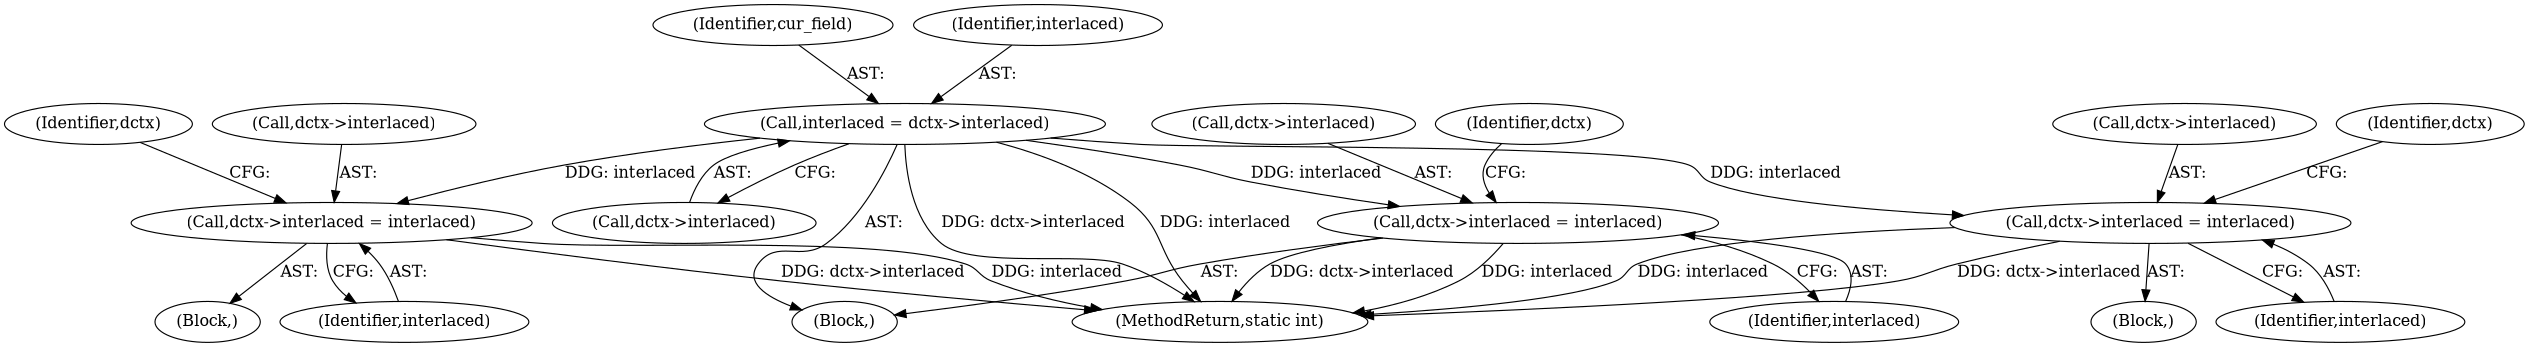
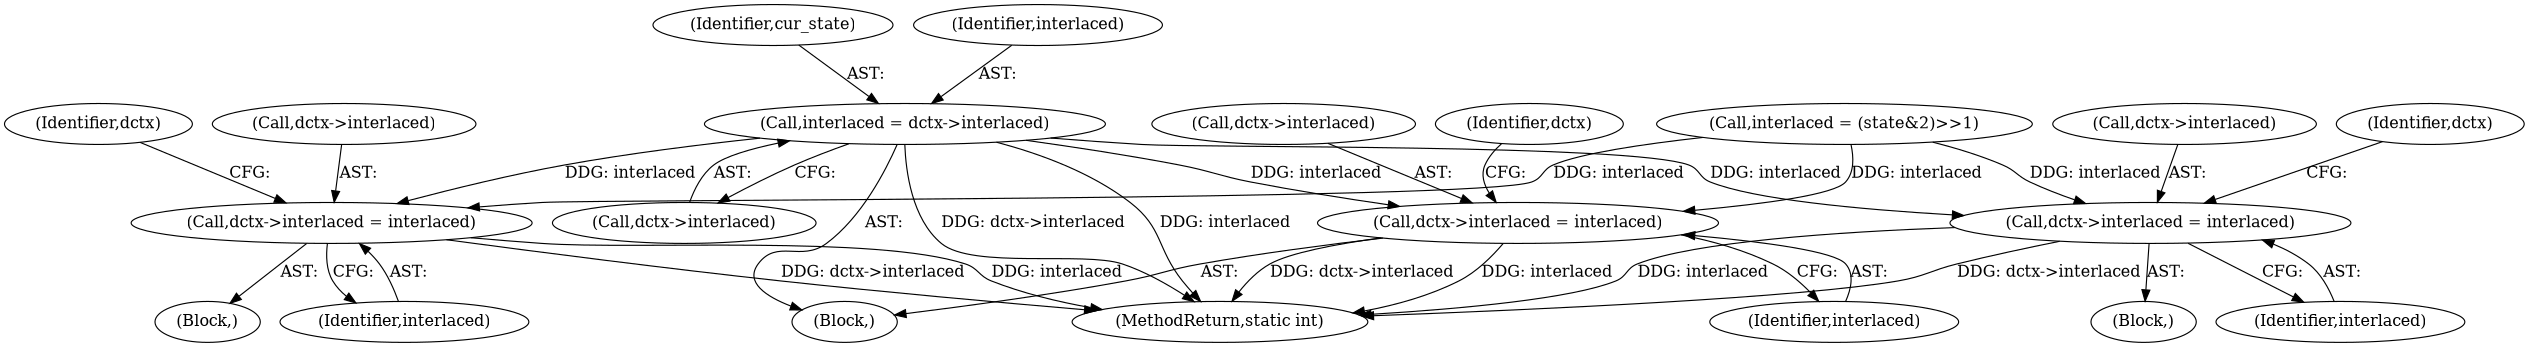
node "(Identifier,cur_field)": label "(Identifier,cur_field)" -> "(Identifier,cur_state)"
node "(Call,interlaced = (state&2)>>1)": added
